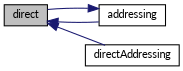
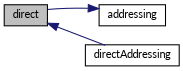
edge "addressing" -> "direct": removed
